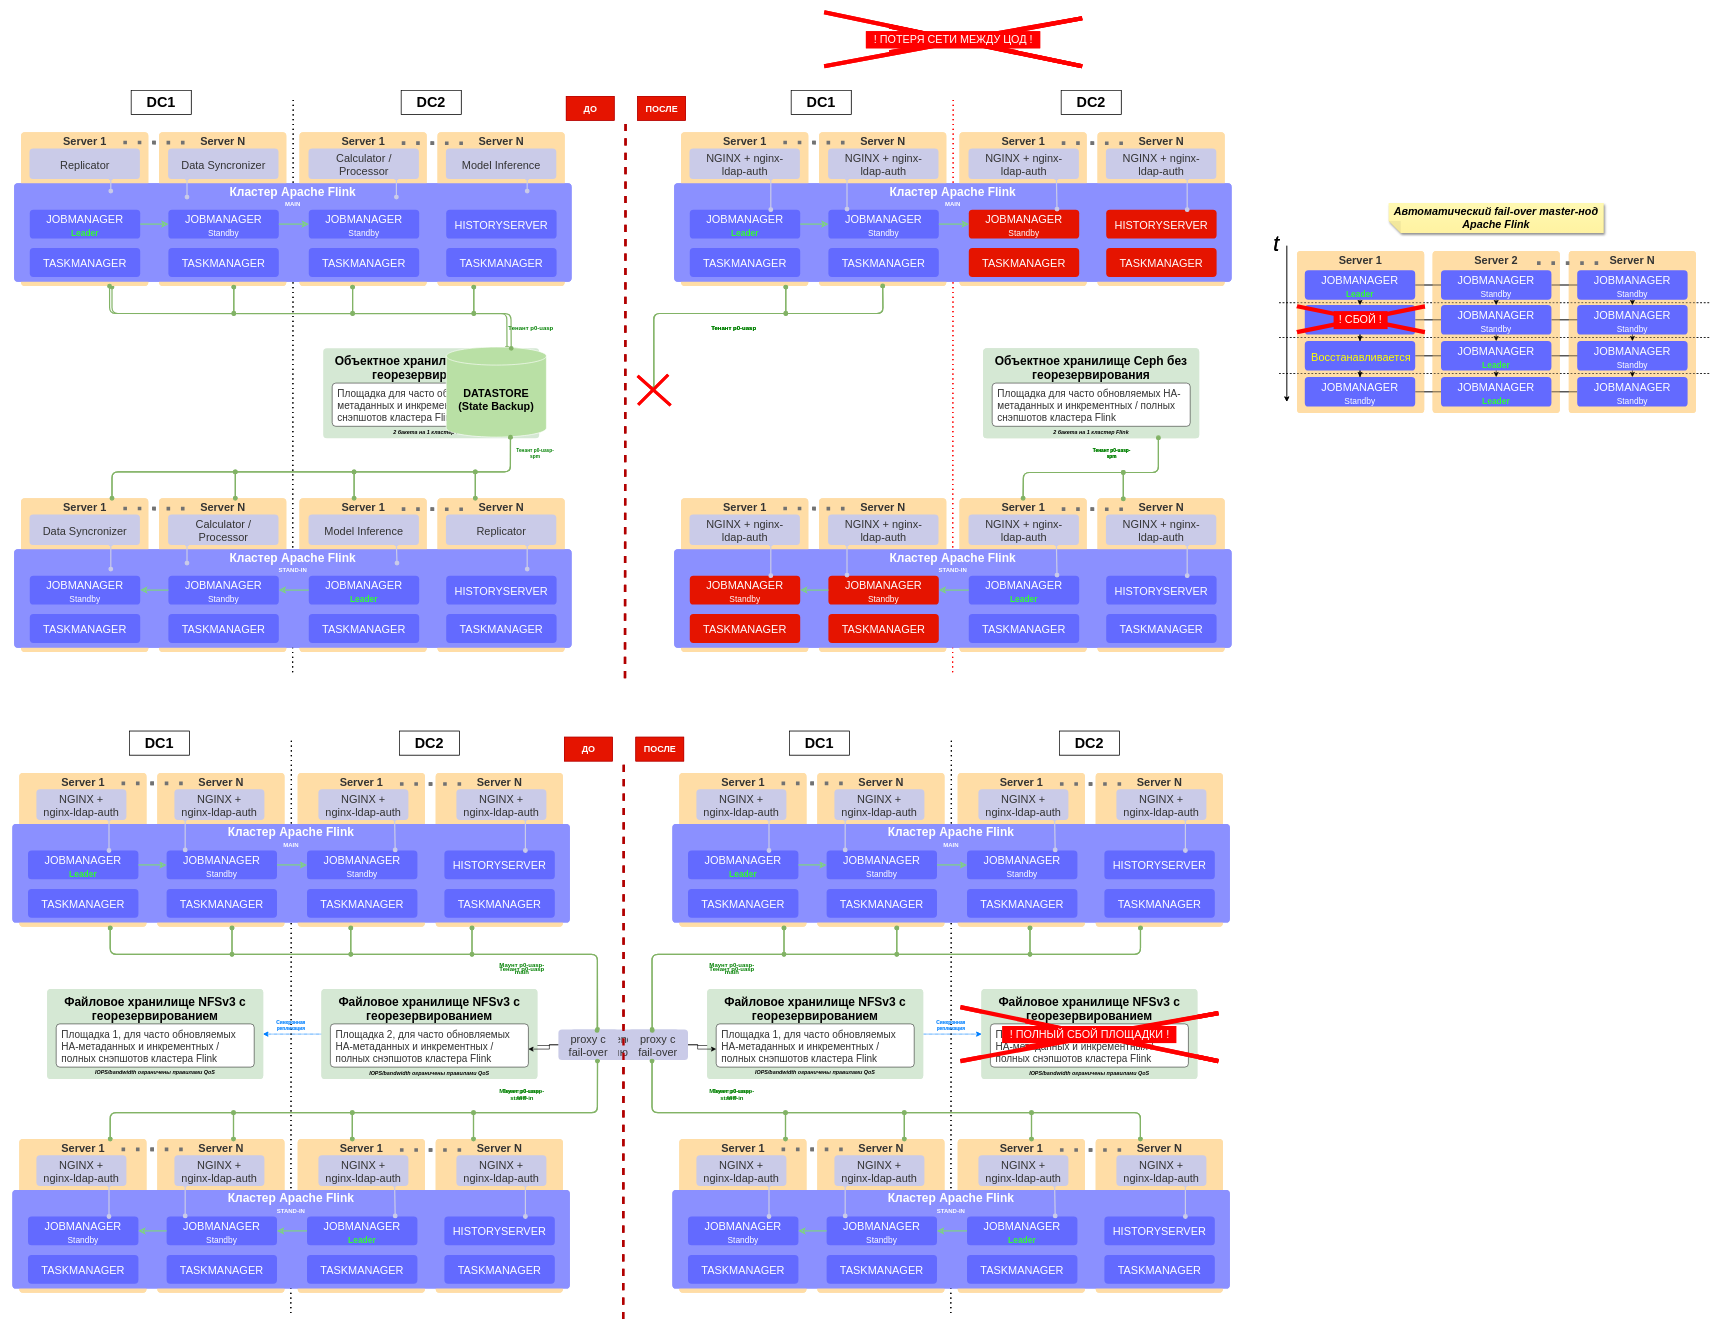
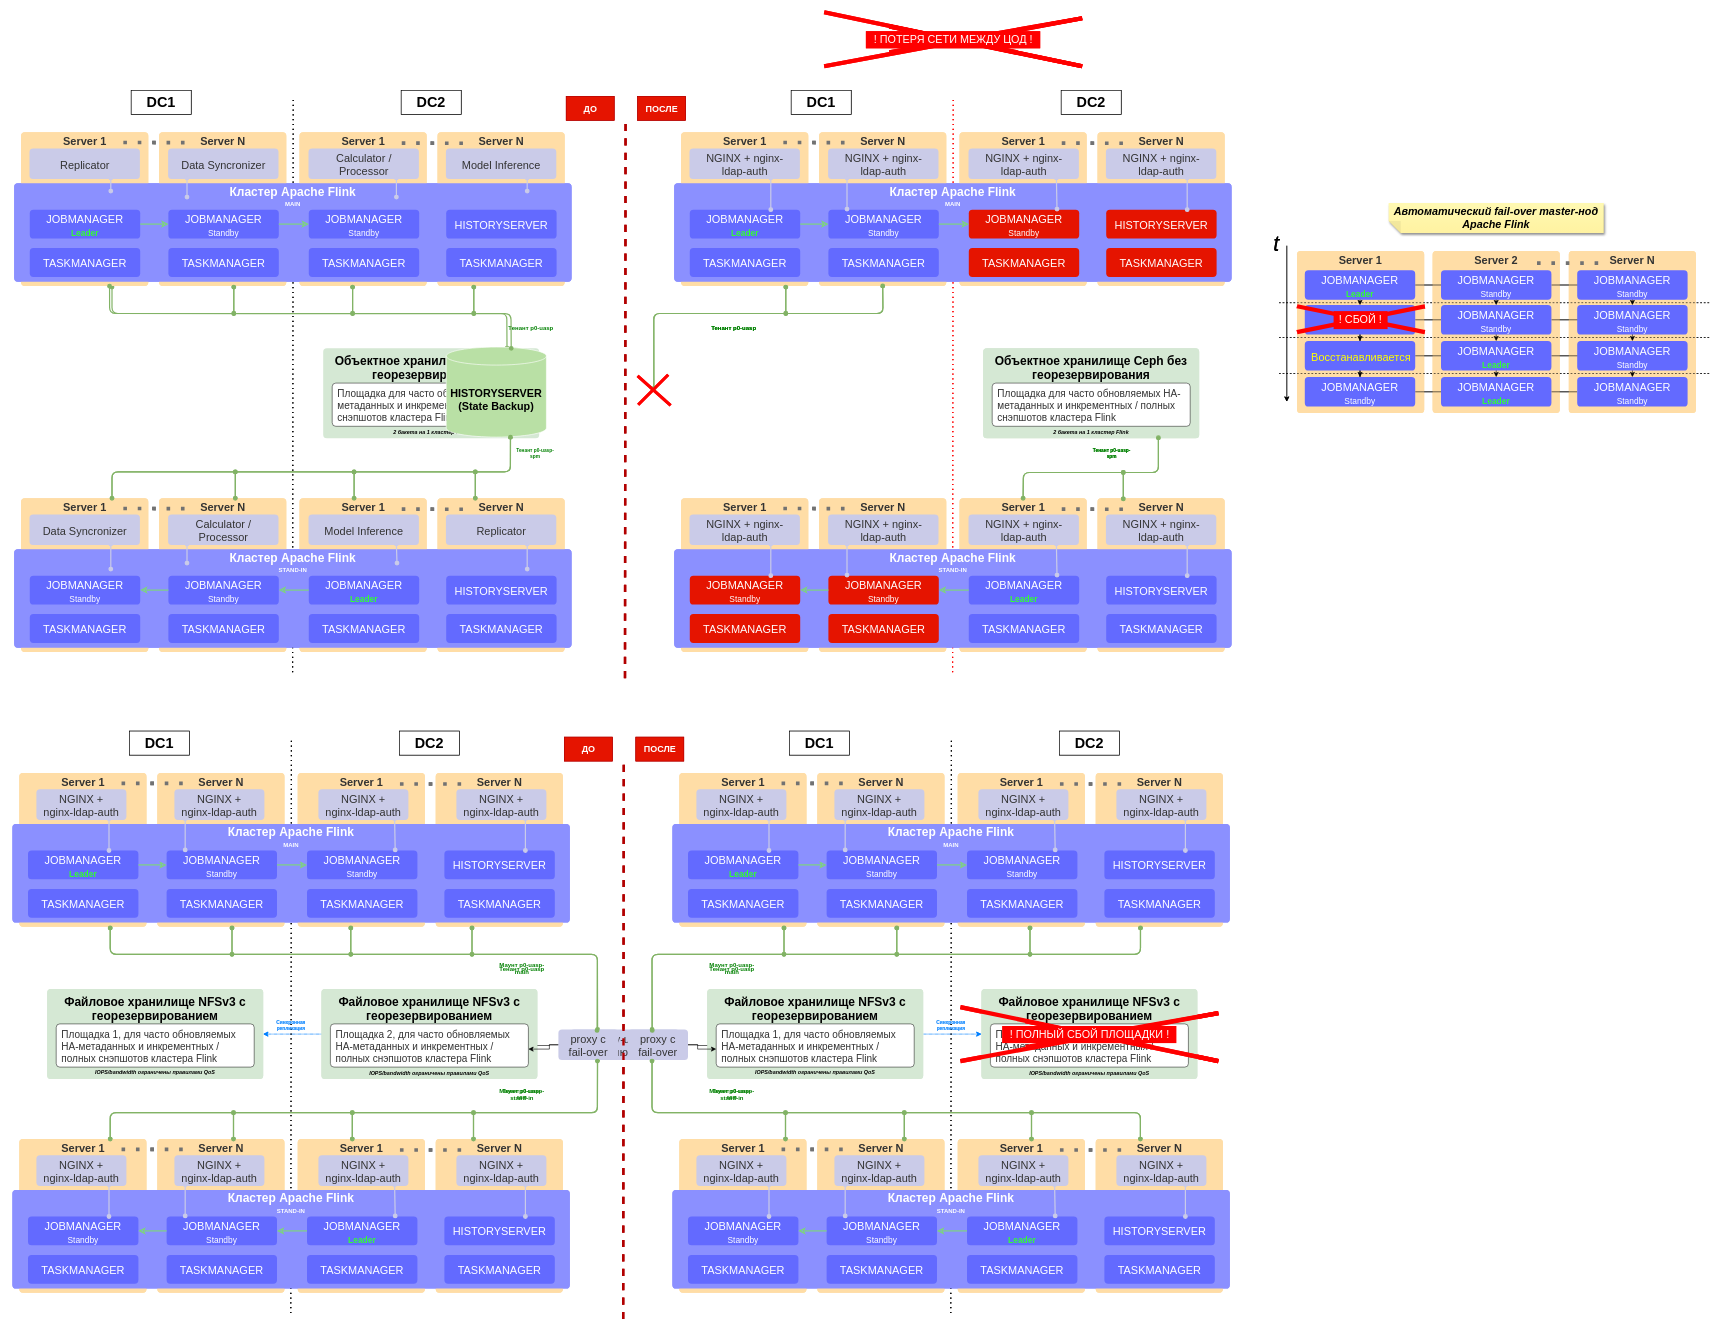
node "DATASTORE (State Backup)": label "DATASTORE (State Backup)" -> "HISTORYSERVER (State Backup)"
node "proxy-endpoint с переключением": label "proxy-endpoint с переключением" -> "proxy-uasp с переключением"
